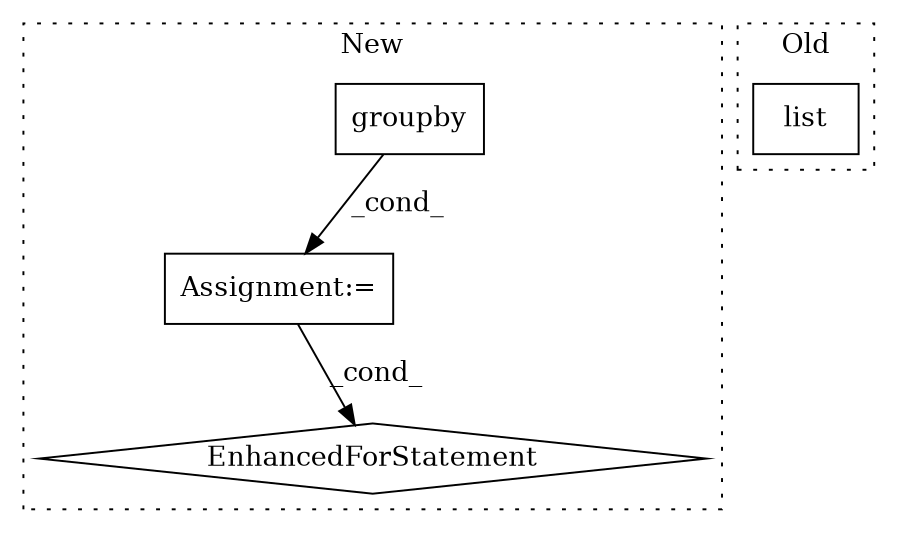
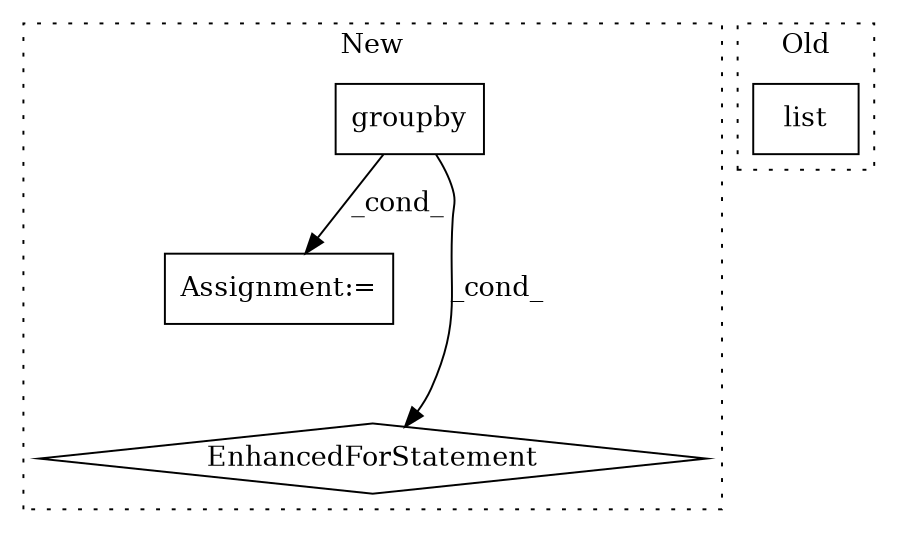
edge "Assignment:=" -> "EnhancedForStatement": now "groupby" -> "EnhancedForStatement"
